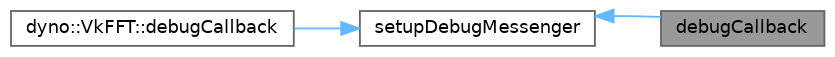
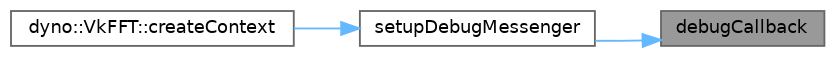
edge "debugCallback" -> "setupDebugMessenger": reversed
node "dyno::VkFFT::debugCallback": label "dyno::VkFFT::debugCallback" -> "dyno::VkFFT::createContext"
